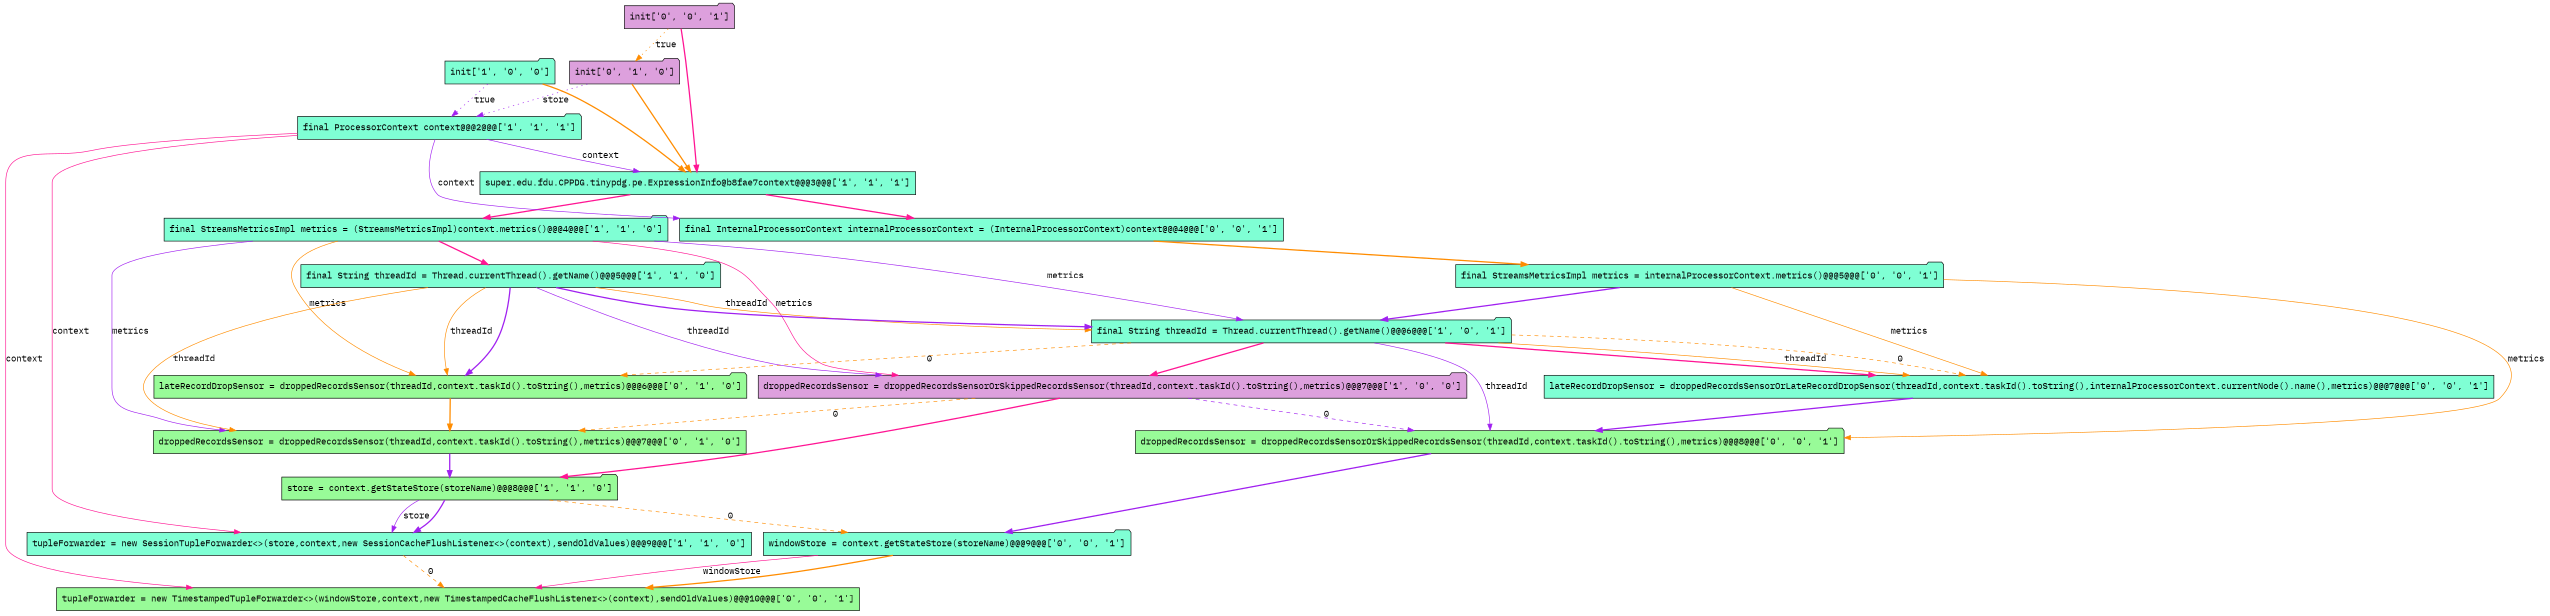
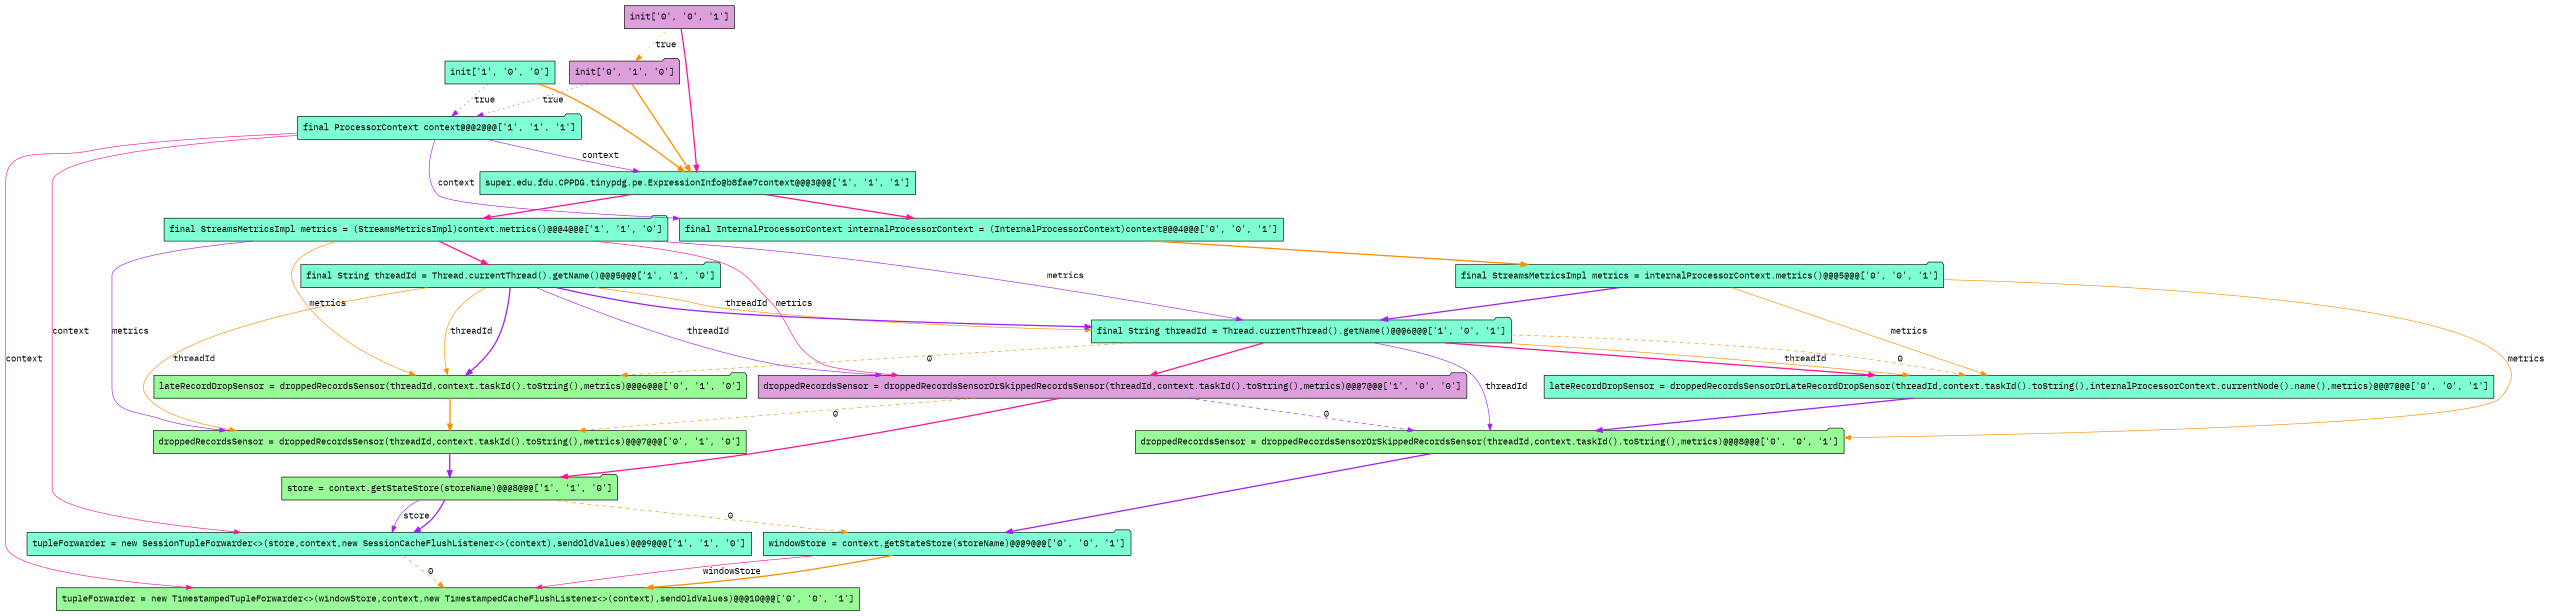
node "init['0', '0', '1']": shape folder -> box
node "init['1', '0', '0']": shape folder -> box
edge "init['0', '1', '0']" -> "final ProcessorContext context@@@2@@@['1', '1', '1']": label "store" -> "true"
